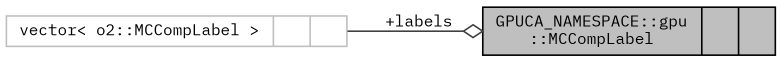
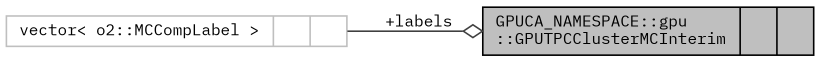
node "GPUCA_NAMESPACE::gpu": text "::MCCompLabel" -> "::GPUTPCClusterMCInterim"
